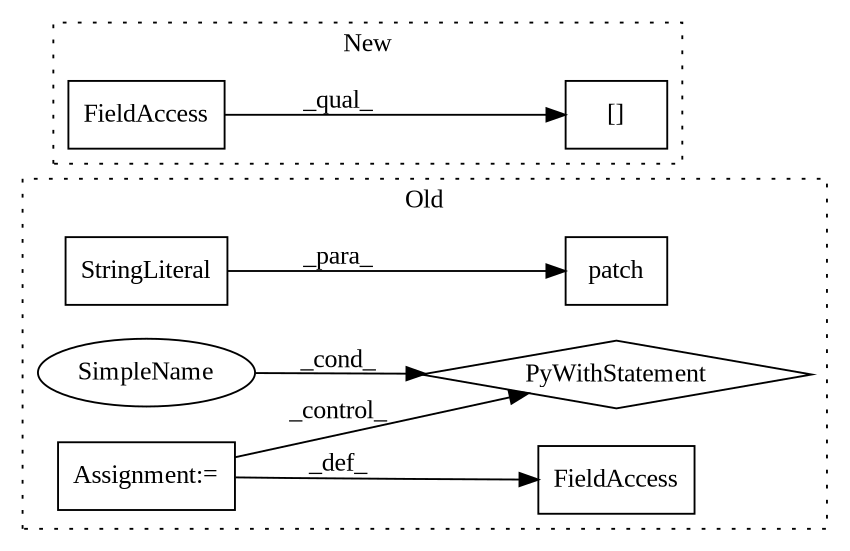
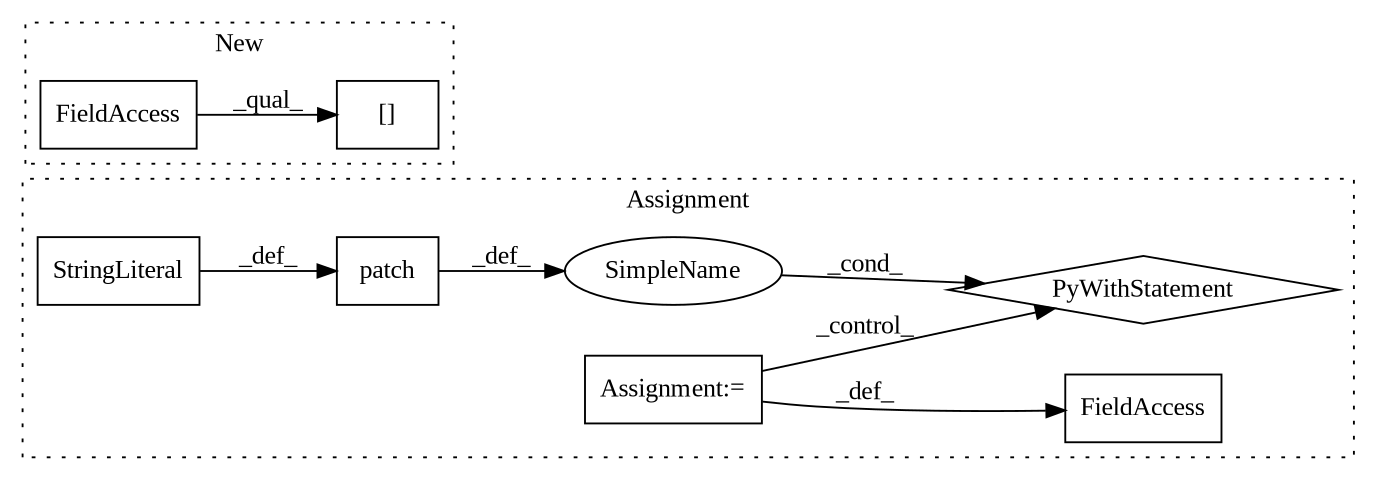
cluster "Old": label "Old" -> "Assignment"
edge "StringLiteral" -> "patch": label "_para_" -> "_def_"
edge "patch" -> "SimpleName": added, label "_def_"
